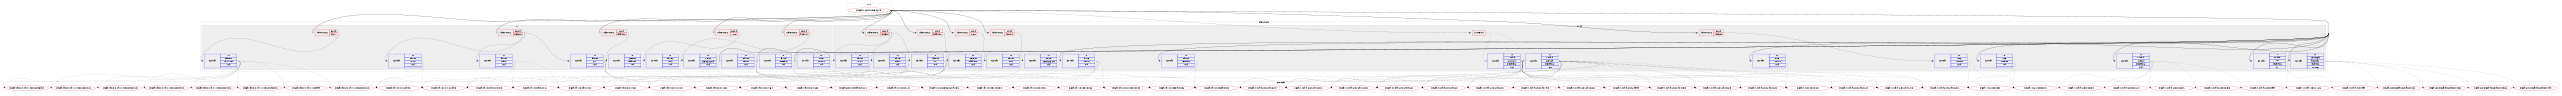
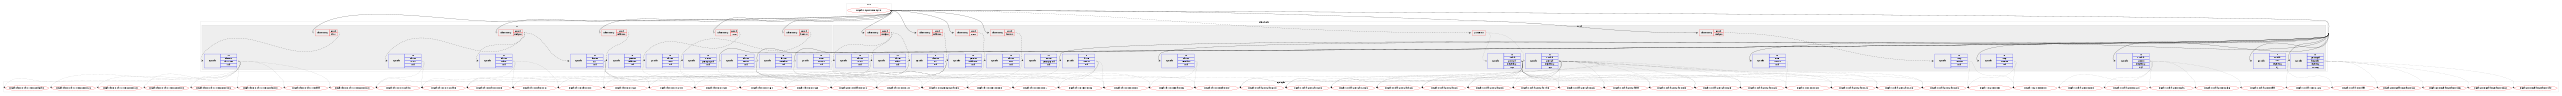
node "portage://dev-sysfsutils/libgcrypt-1.8.3": label "portage://dev-sysfsutils/libgcrypt-1.8.3" -> "portage://dev-libs/libgcrypt-1.8.3"
